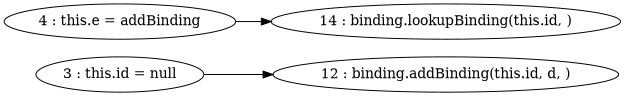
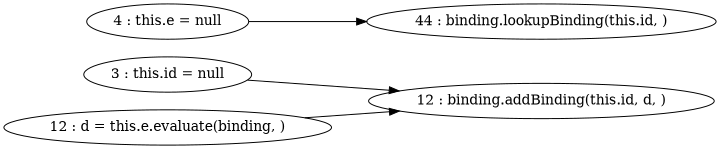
node "4 : this.e = addBinding": label "4 : this.e = addBinding" -> "4 : this.e = null"
node "14 : binding.lookupBinding(this.id, )": label "14 : binding.lookupBinding(this.id, )" -> "44 : binding.lookupBinding(this.id, )"
node "12 : d = this.e.evaluate(binding, )": added
